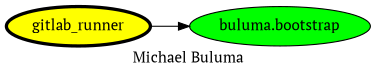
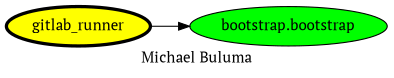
node "buluma.bootstrap": label "buluma.bootstrap" -> "bootstrap.bootstrap"
